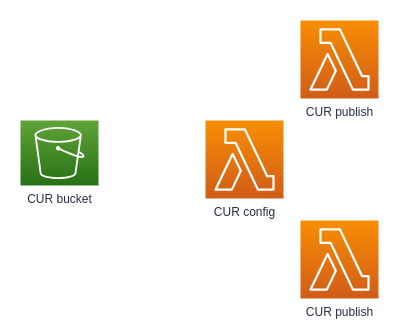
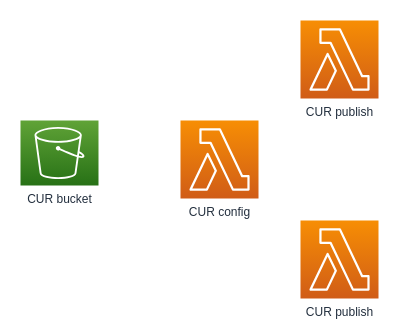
node "CUR config": moved (245, 160) -> (220, 160)
